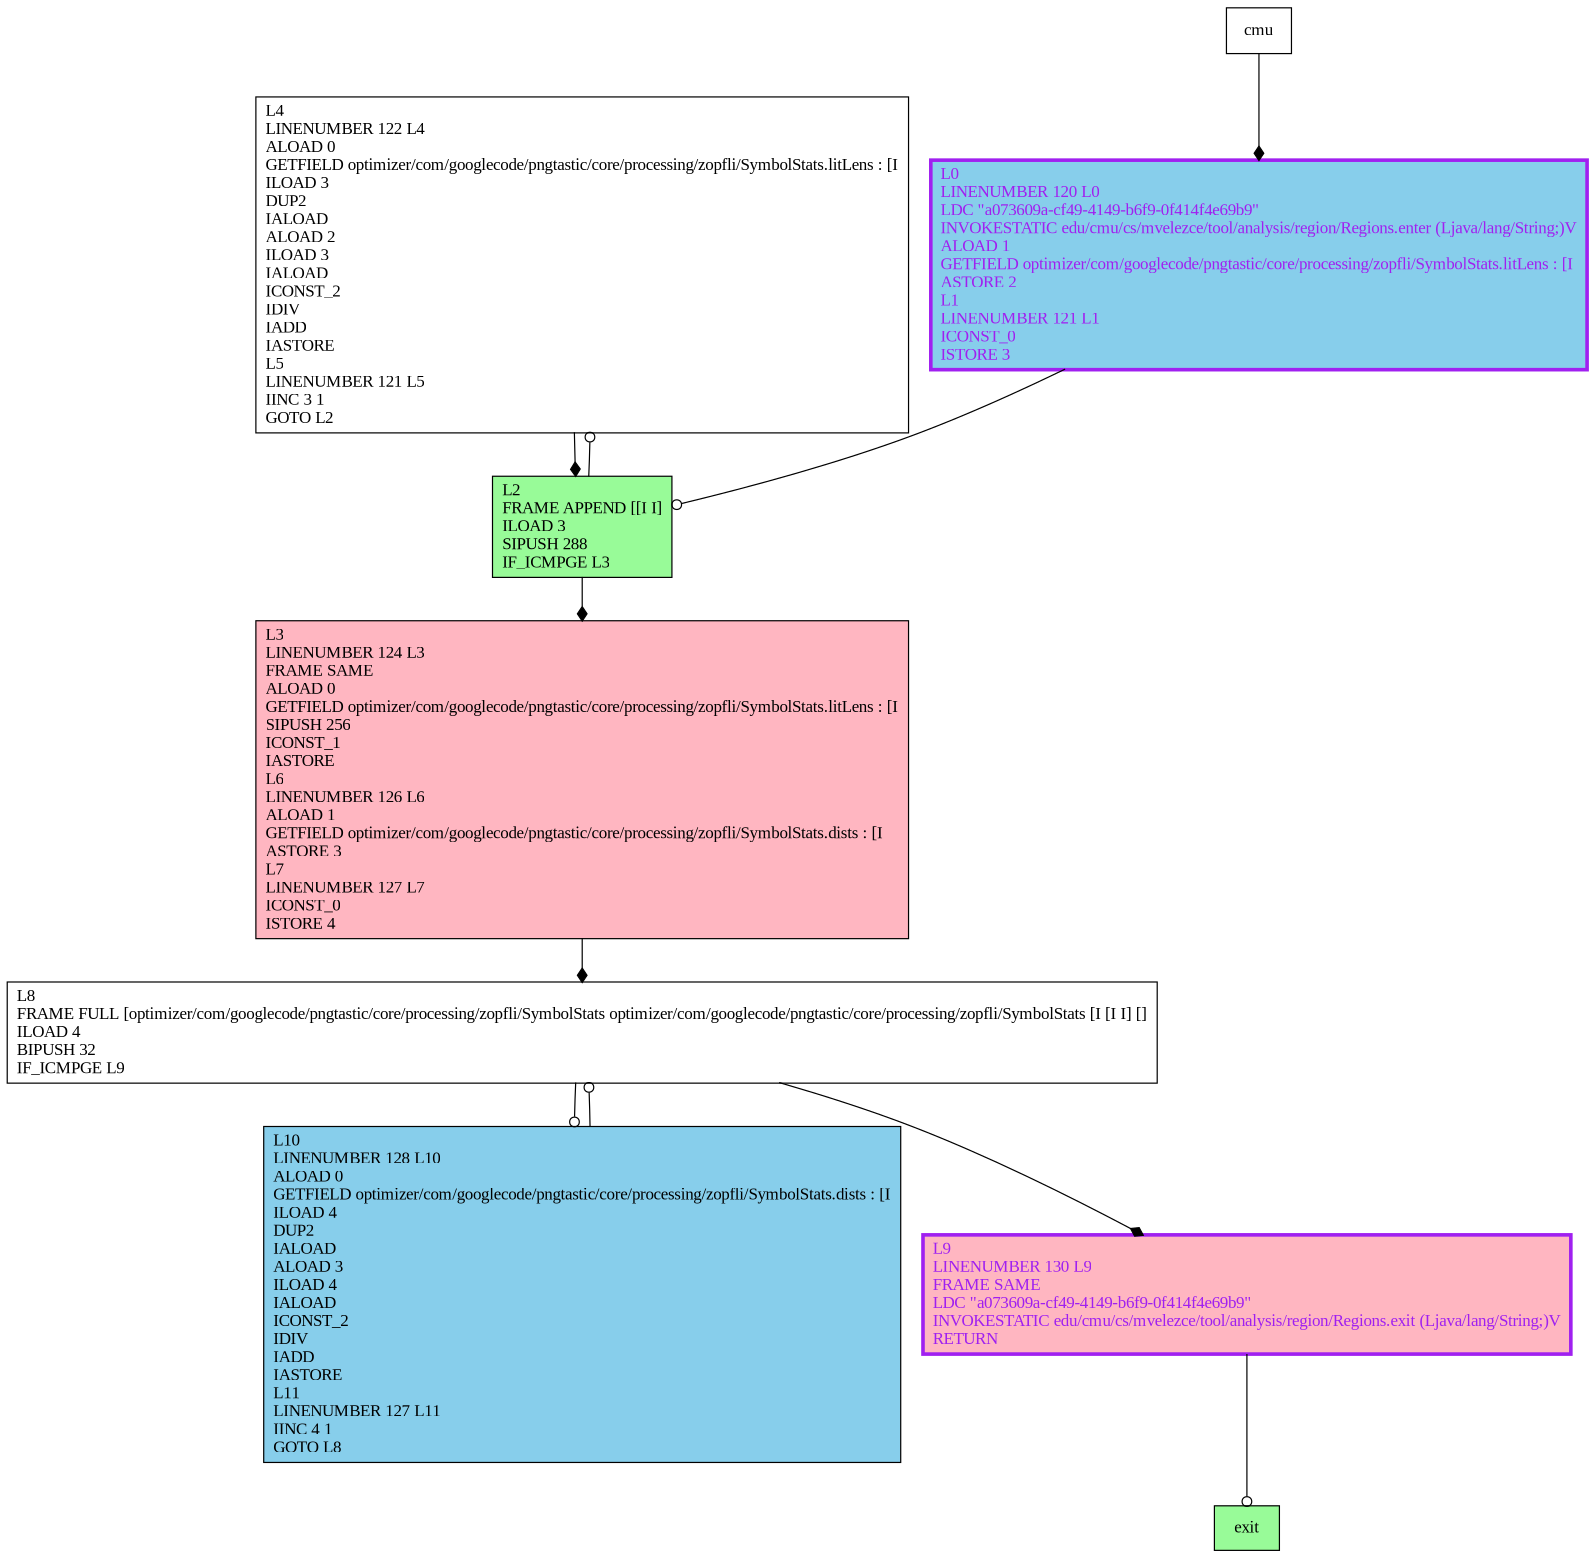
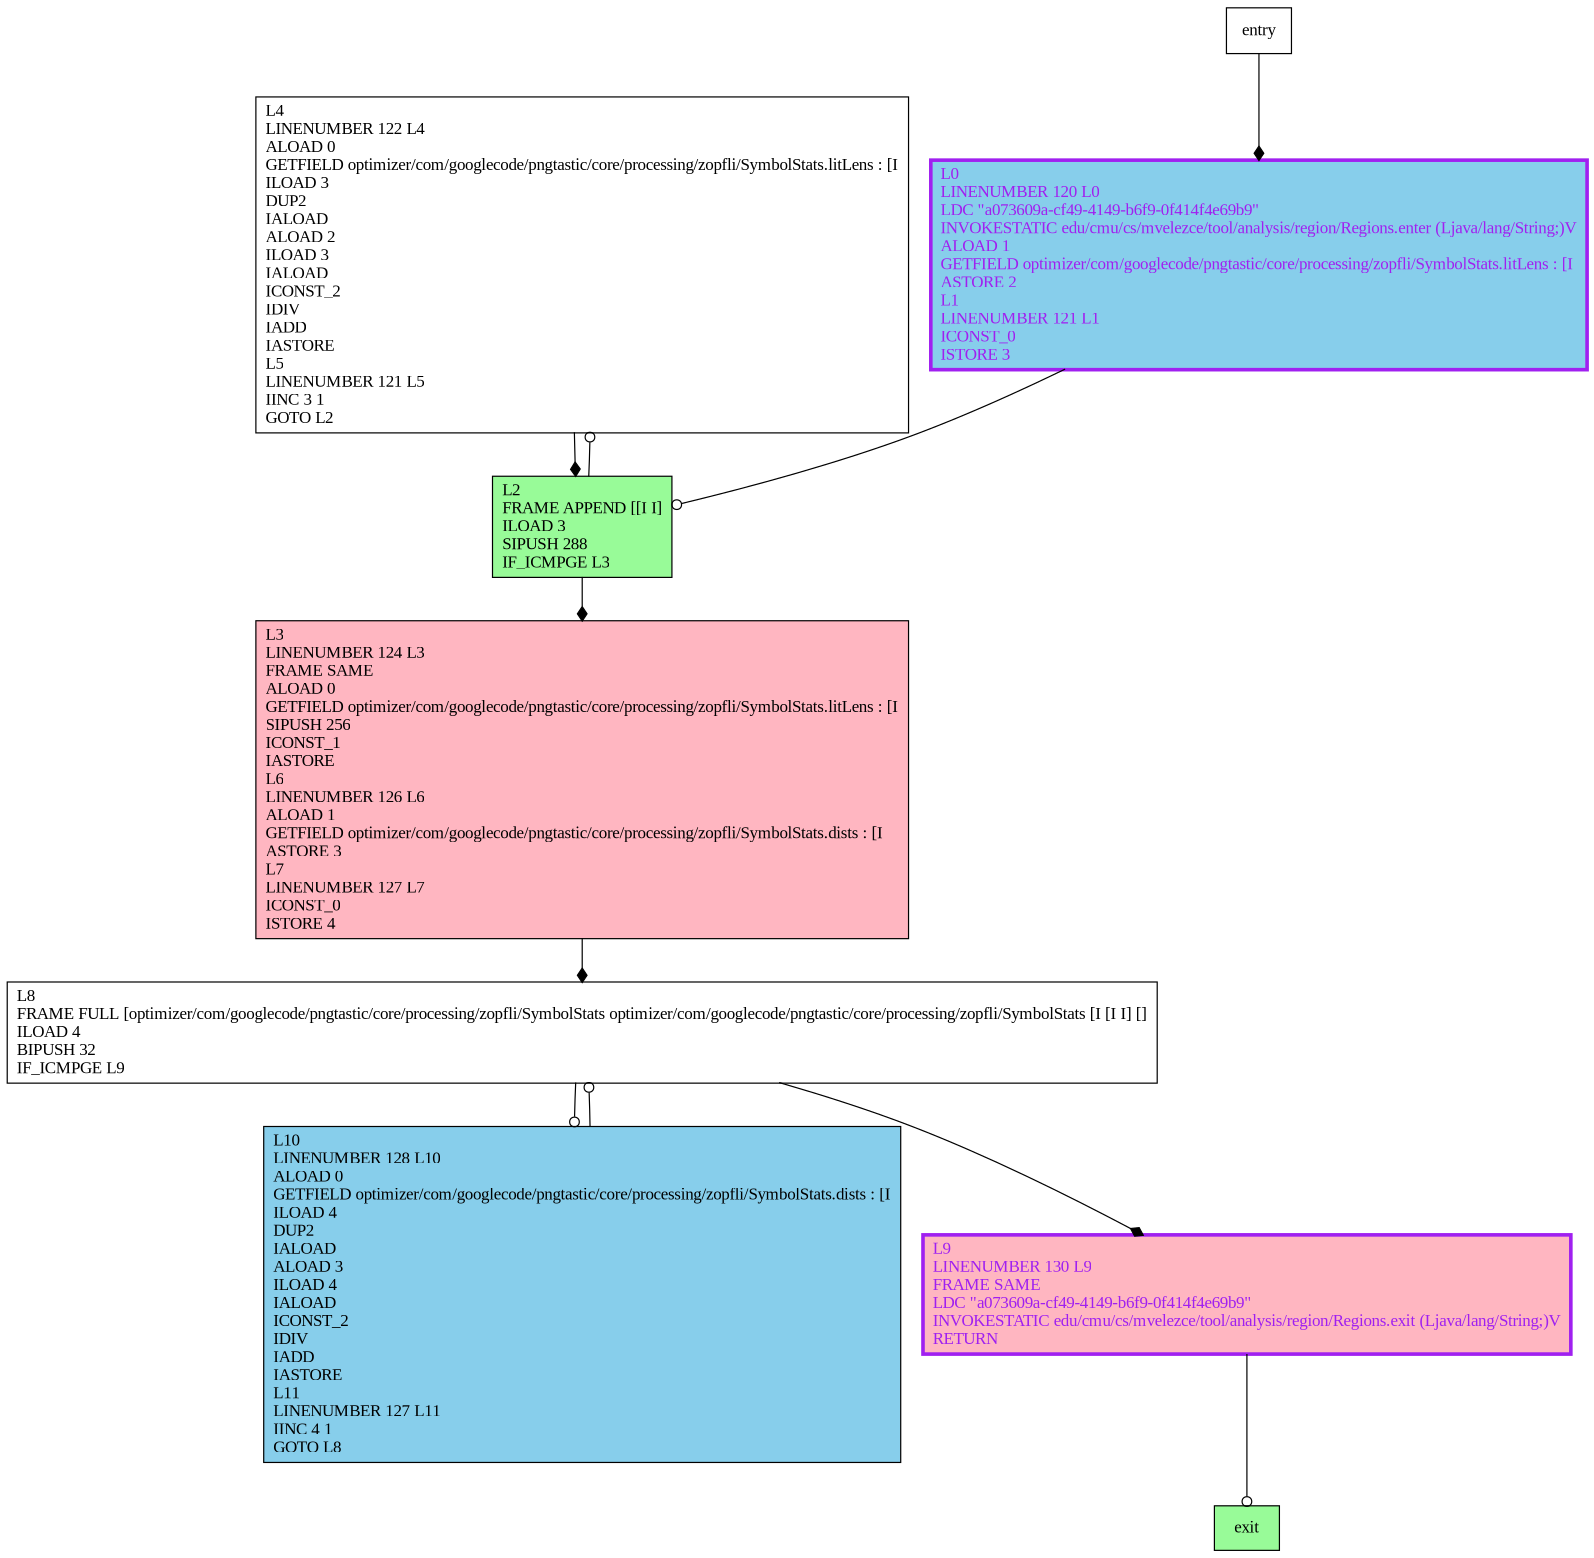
node "cmu": label "cmu" -> "entry"
